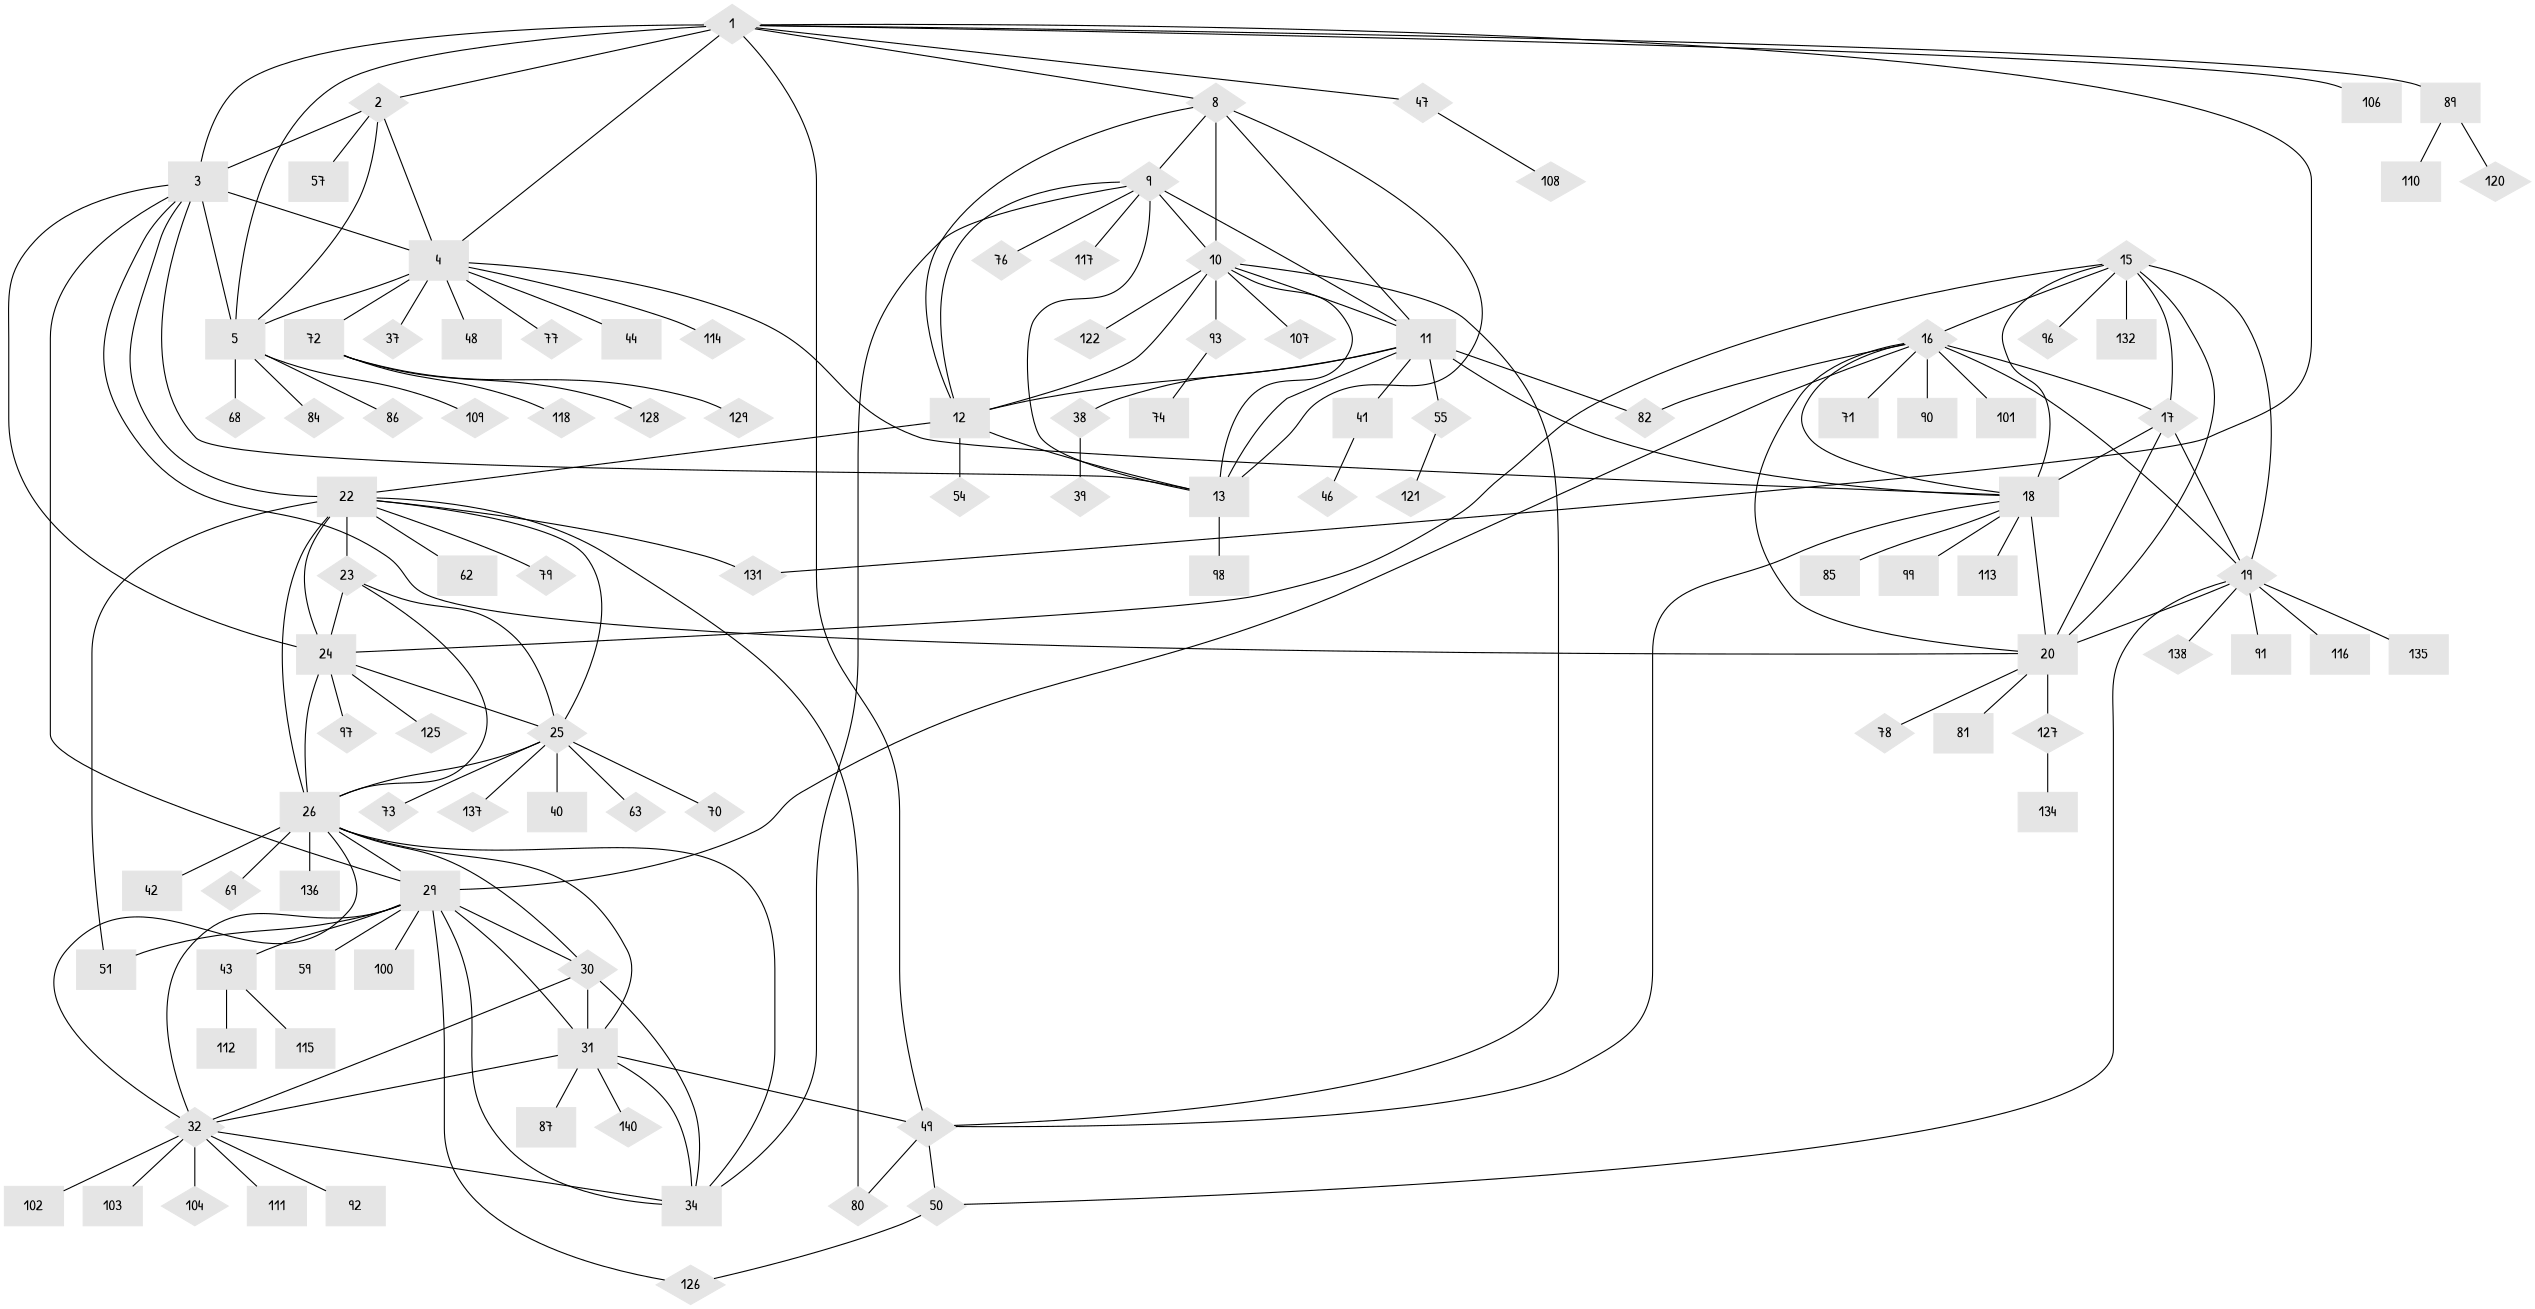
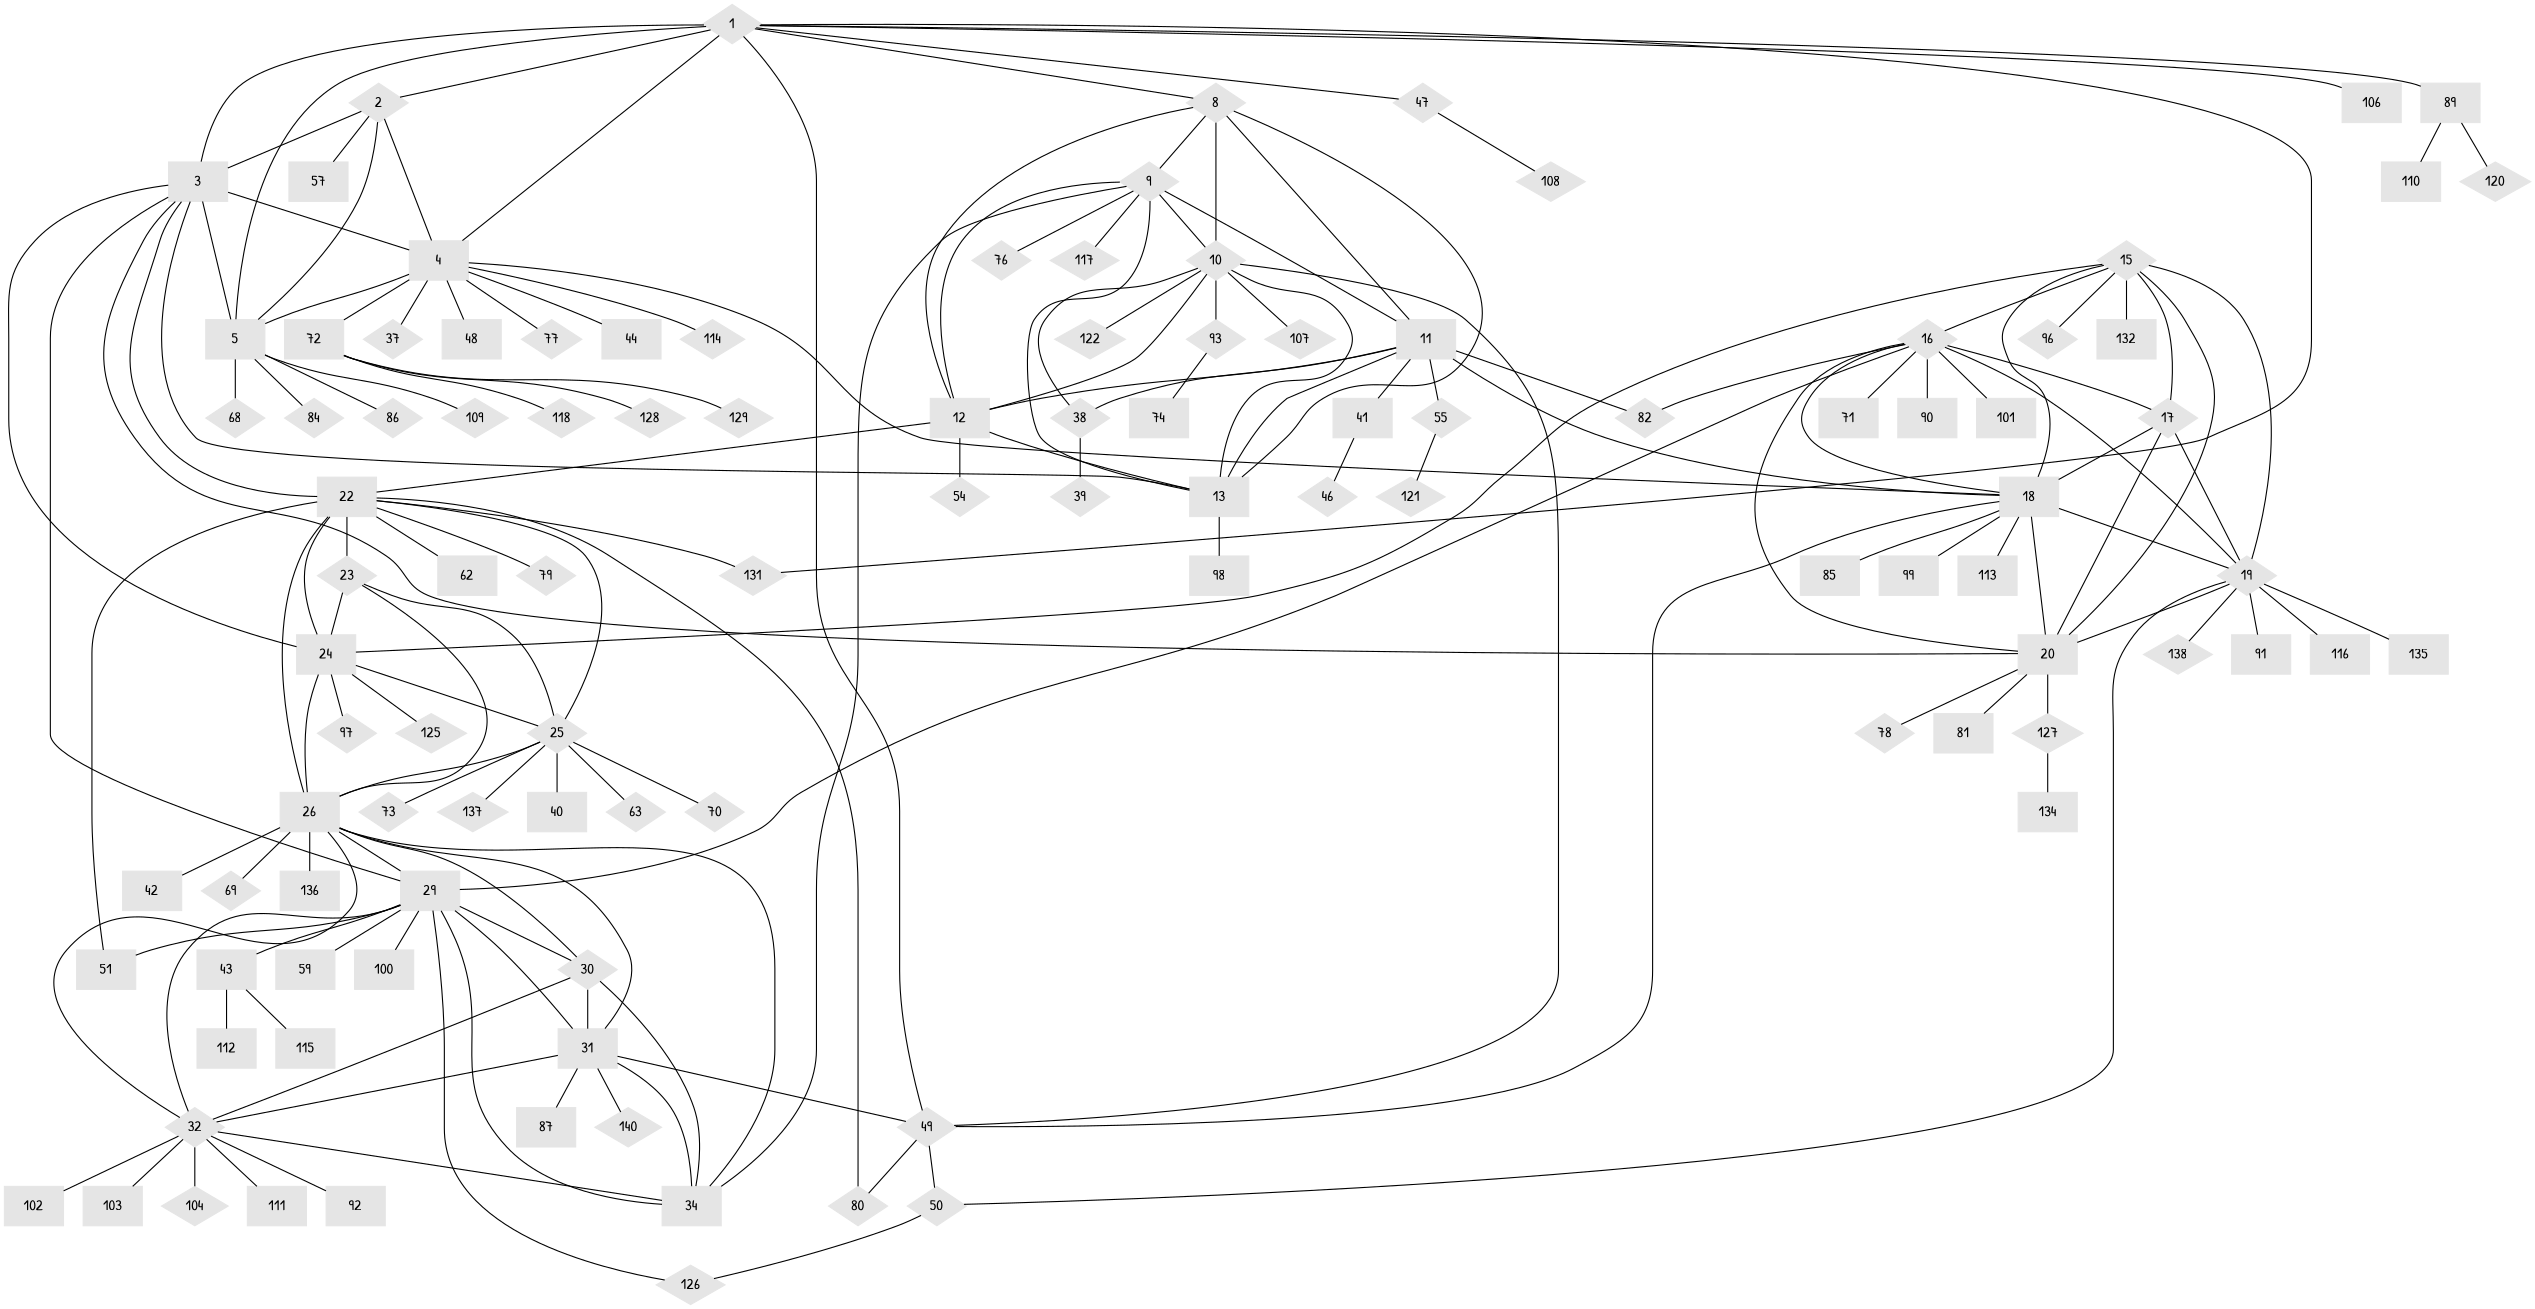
edge "10" -- "11": now "10" -- "38"
edge "18" -- "19": added
